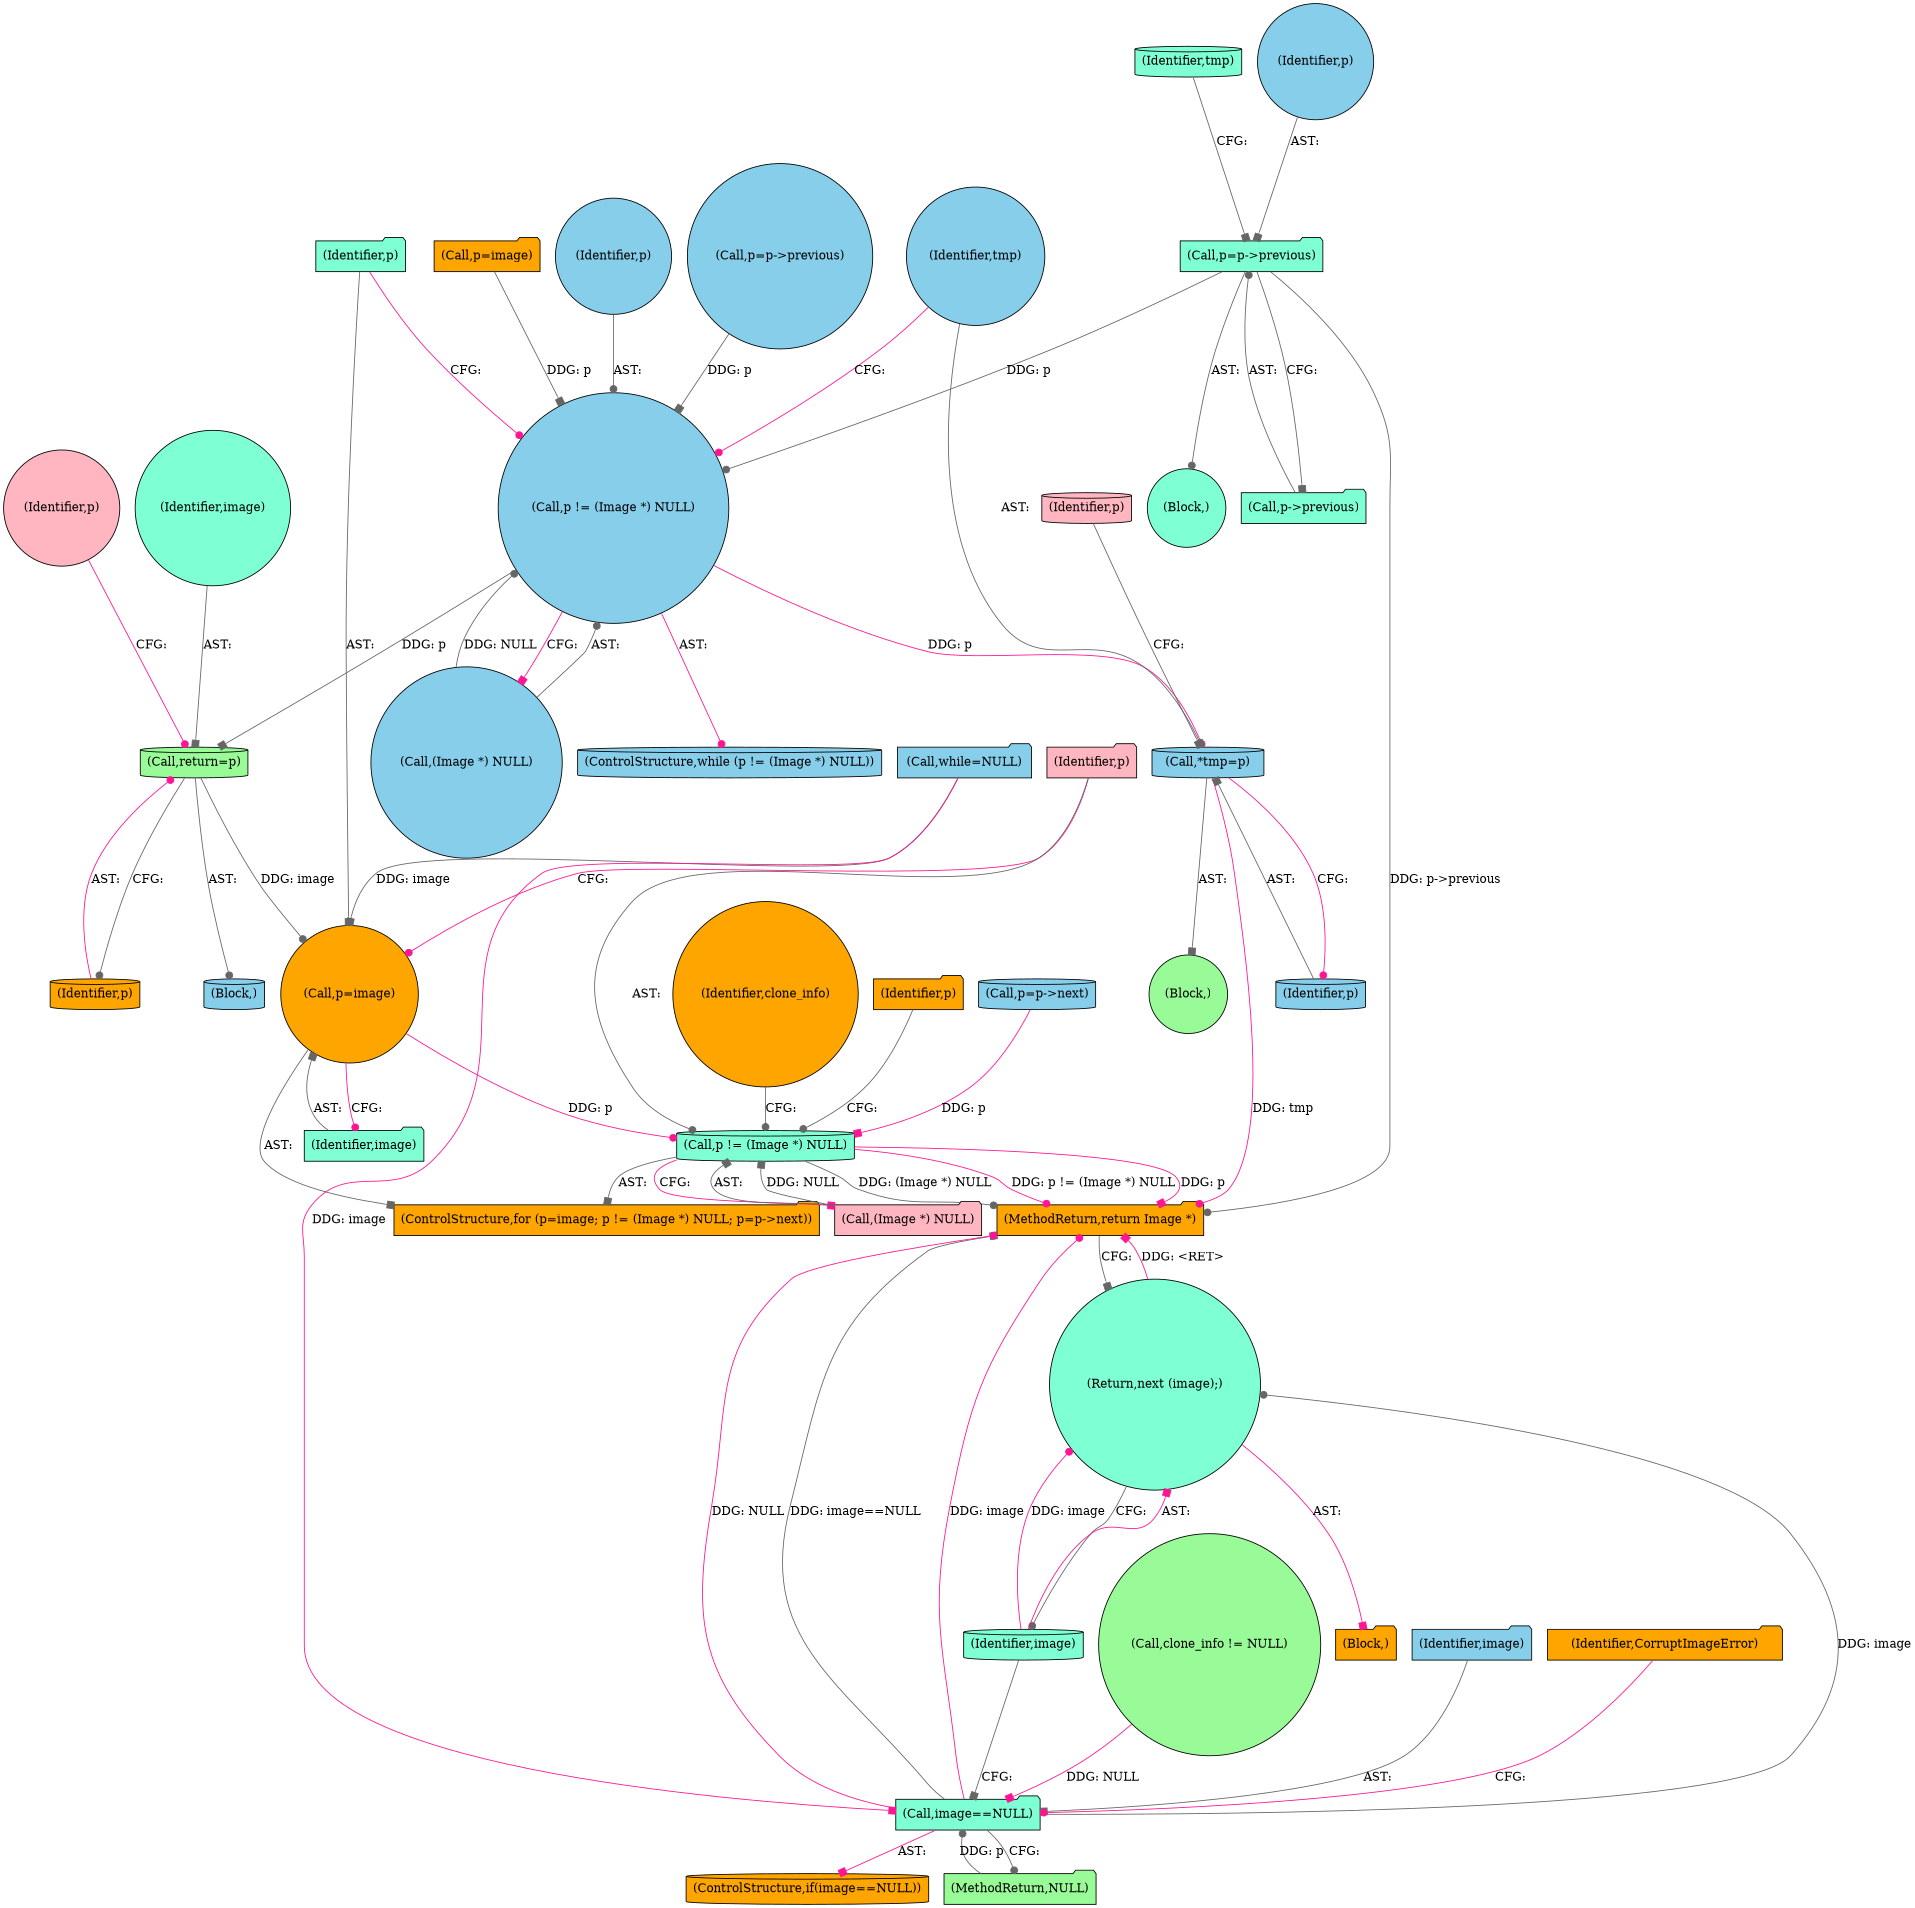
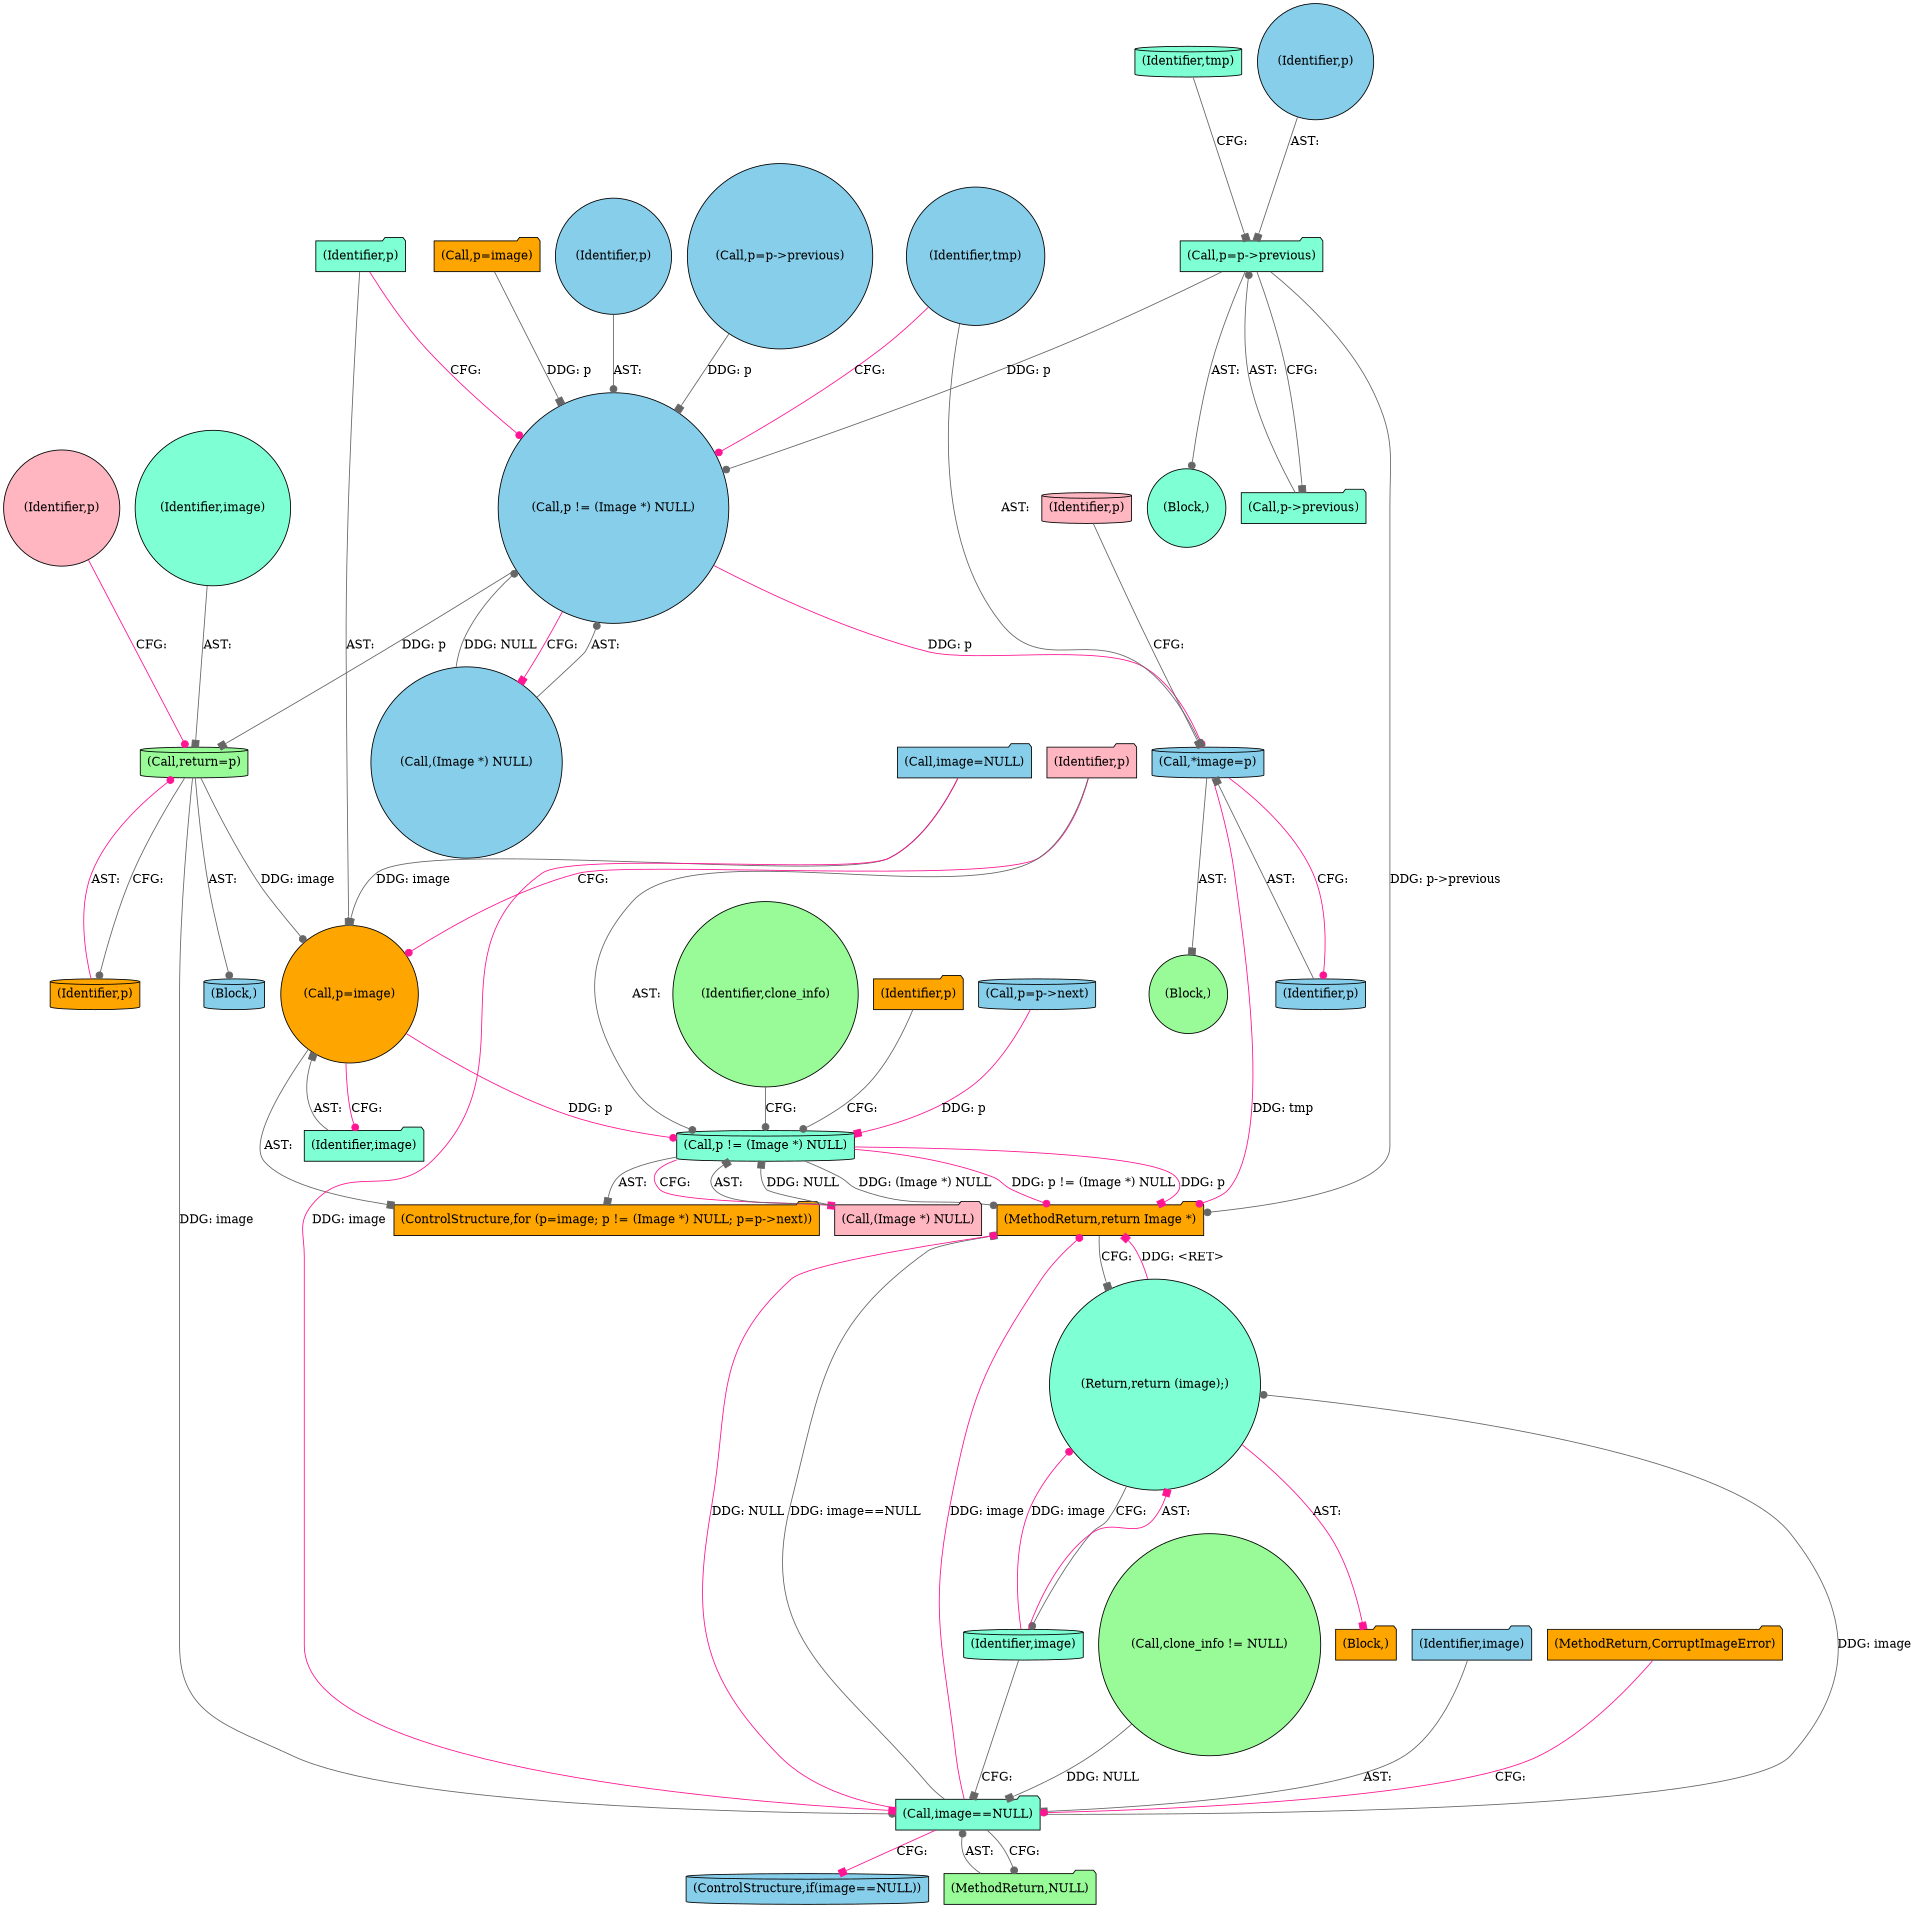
node "(ControlStructure,while (p != (Image *) NULL))": removed
node "(Call,while=NULL)": label "(Call,while=NULL)" -> "(Call,image=NULL)"
node "(Call,*tmp=p)": label "(Call,*tmp=p)" -> "(Call,*image=p)"
node "(Identifier,clone_info)": fillcolor orange -> palegreen
node "(Return,next (image);)": label "(Return,next (image);)" -> "(Return,return (image);)"
edge "(Call,return=p)" -> "(Call,image==NULL)": added, label "DDG: image"
node "(Identifier,CorruptImageError)": label "(Identifier,CorruptImageError)" -> "(MethodReturn,CorruptImageError)"
edge "(Call,clone_info != NULL)" -> "(Call,image==NULL)": color deeppink -> gray40
edge "(Call,image==NULL)" -> "(ControlStructure,if(image==NULL))": label "AST: " -> "CFG: "
edge "(MethodReturn,NULL)" -> "(Call,image==NULL)": label "DDG: p" -> "AST: "
node "(ControlStructure,if(image==NULL))": fillcolor orange -> skyblue
